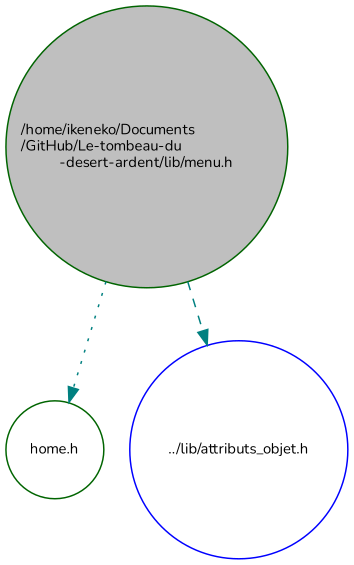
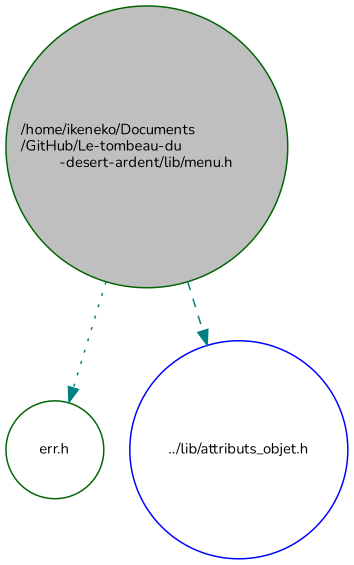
node "home.h": label "home.h" -> "err.h"
